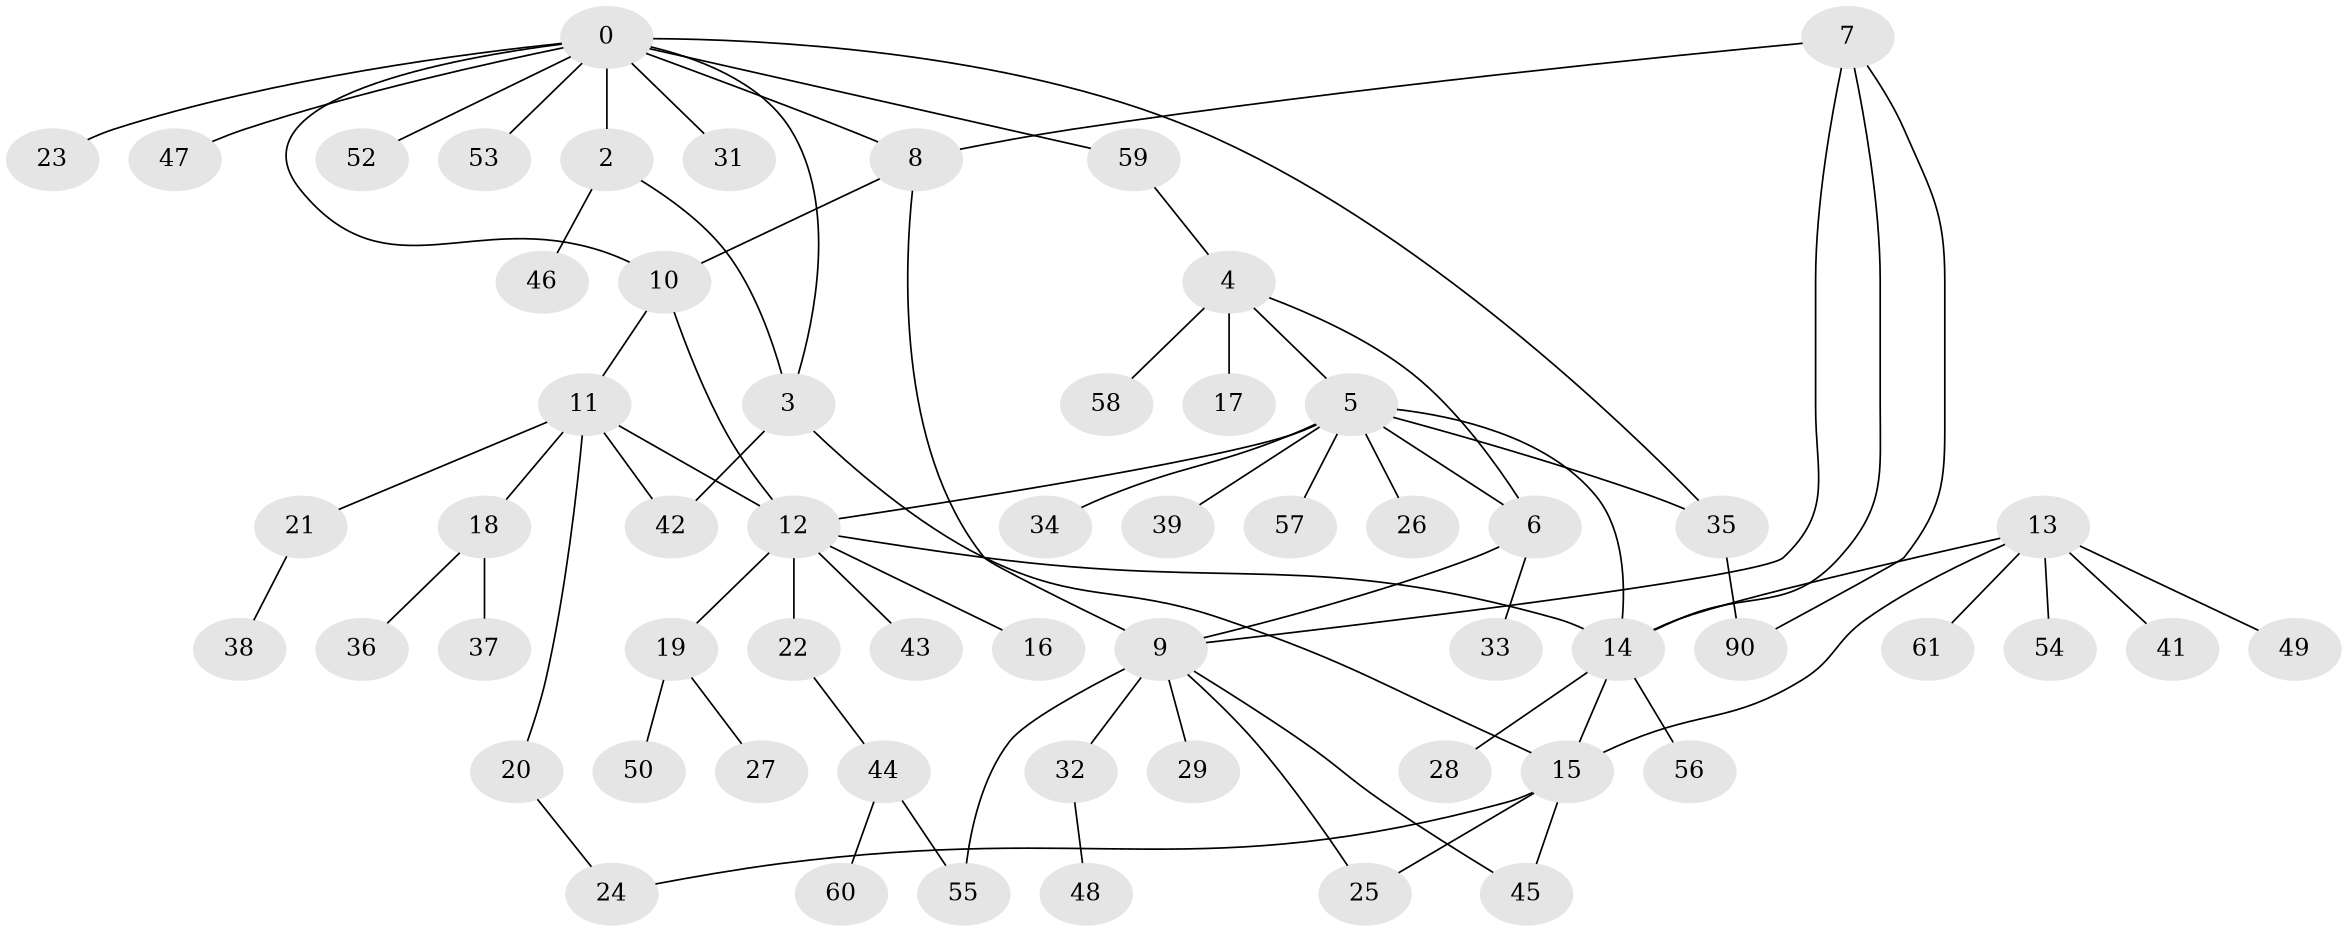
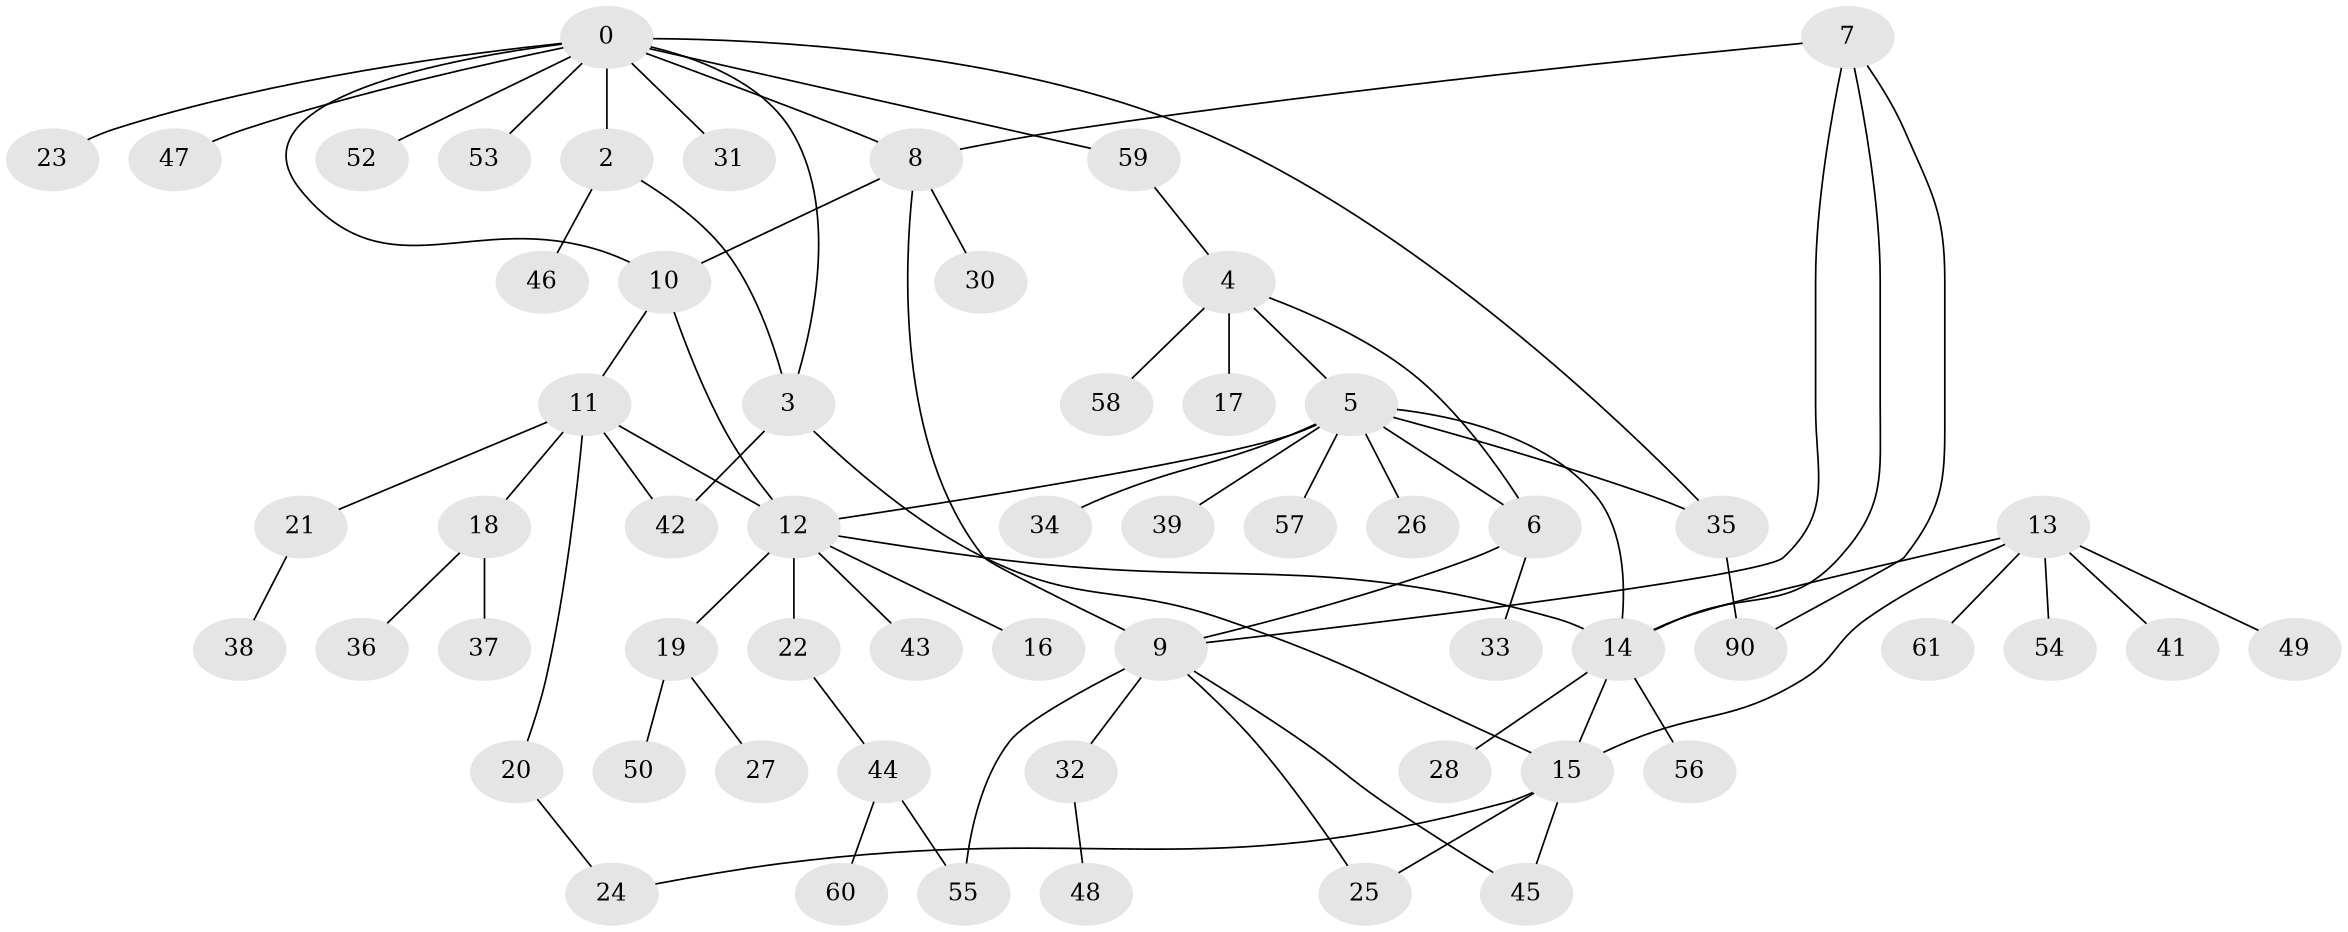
node "30": added
node "29": removed
